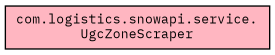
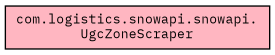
node "com.logistics.snowapi.service. UgcZoneScraper": label "com.logistics.snowapi.service. UgcZoneScraper" -> "com.logistics.snowapi.snowapi. UgcZoneScraper"
